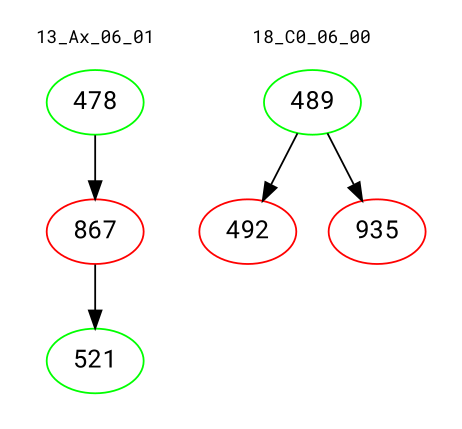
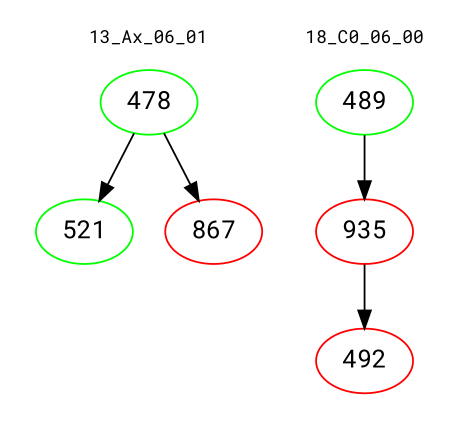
edge "489" -> "492": now "935" -> "492"
edge "867" -> "521": now "478" -> "521"
